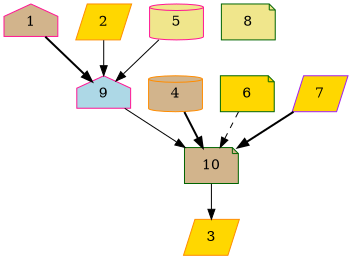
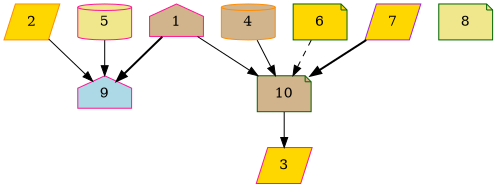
edge "9" -> "10": now "1" -> "10"
edge "4" -> "10": style bold -> solid
node "3": color darkorange -> deeppink
